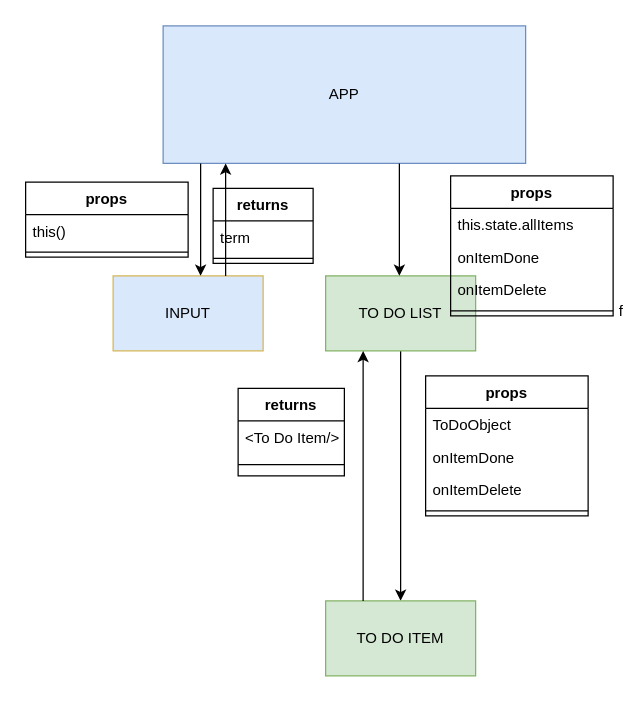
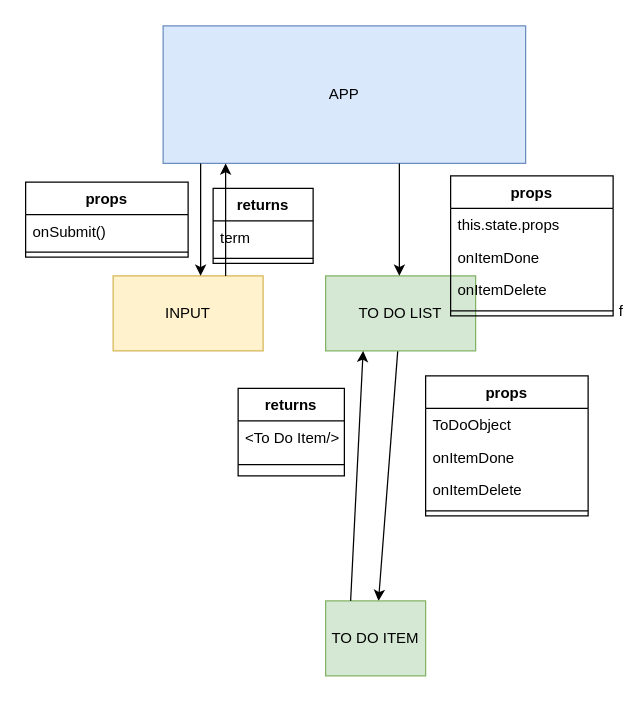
node "this.state.allItems": label "this.state.allItems" -> "this.state.props"
node "this()": label "this()" -> "onSubmit()"
node "INPUT": fillcolor #dae8fc -> #fff2cc
node "TO DO ITEM": size 150x75 -> 100x75
